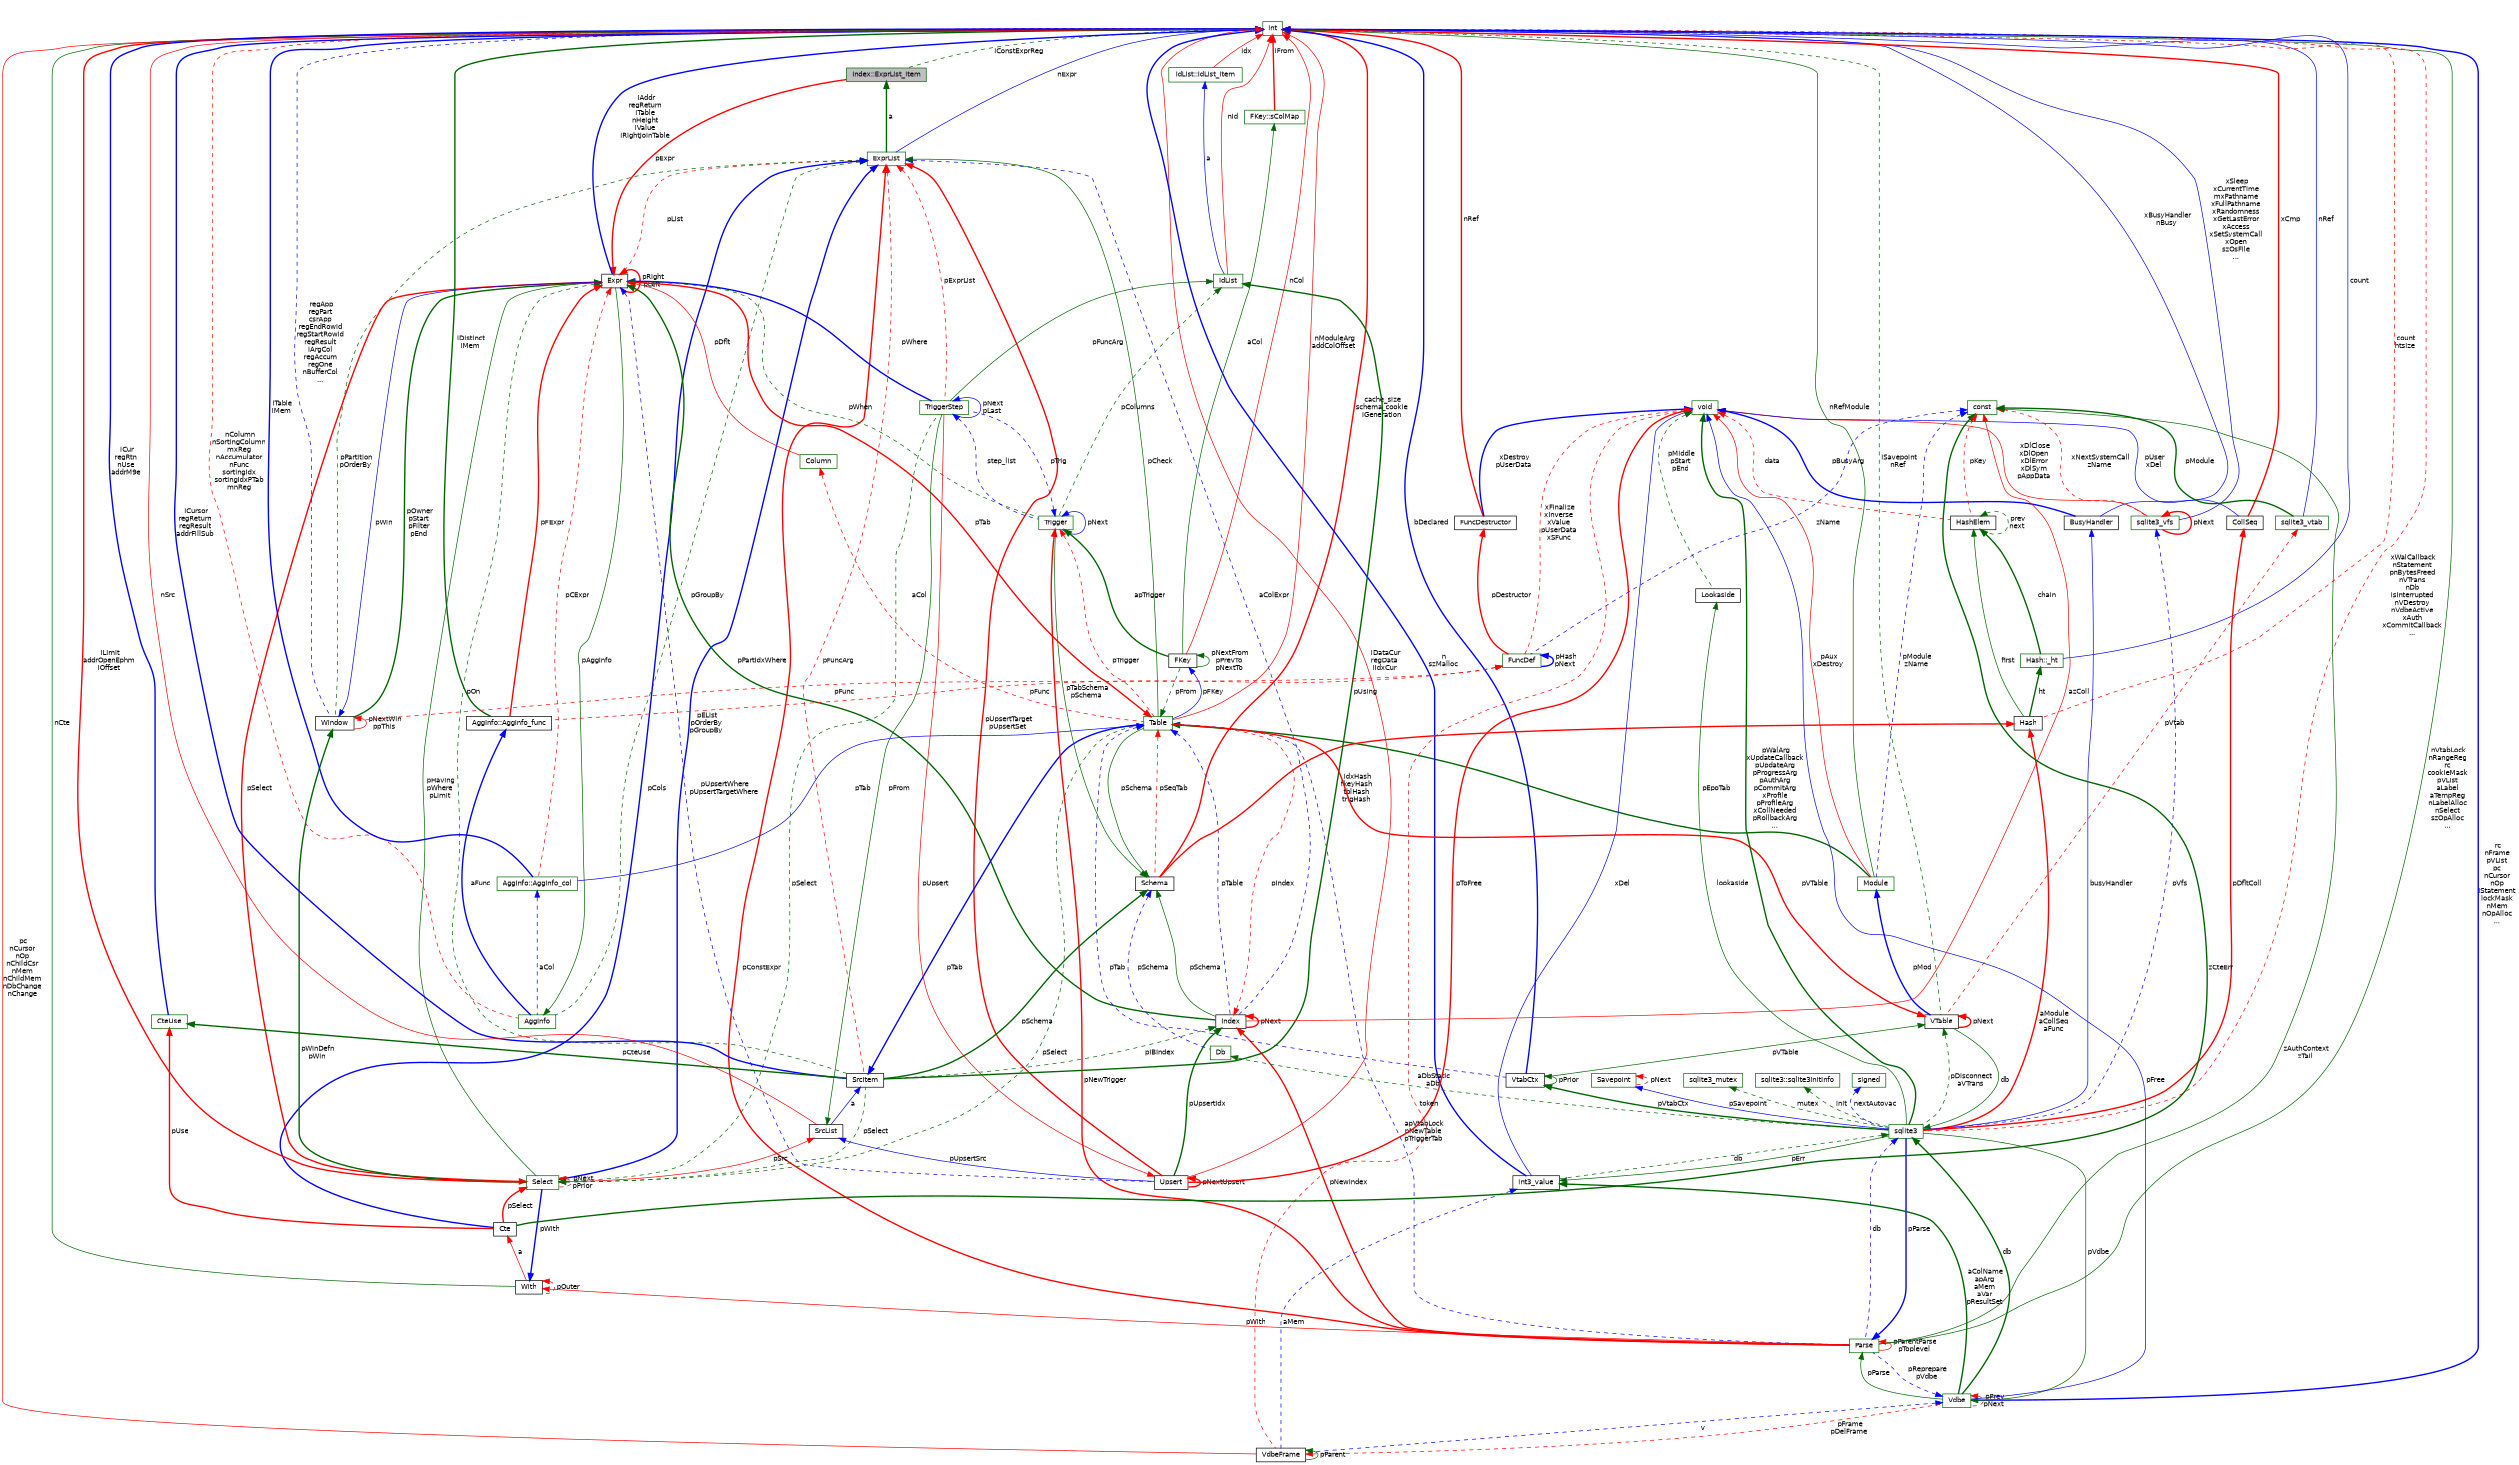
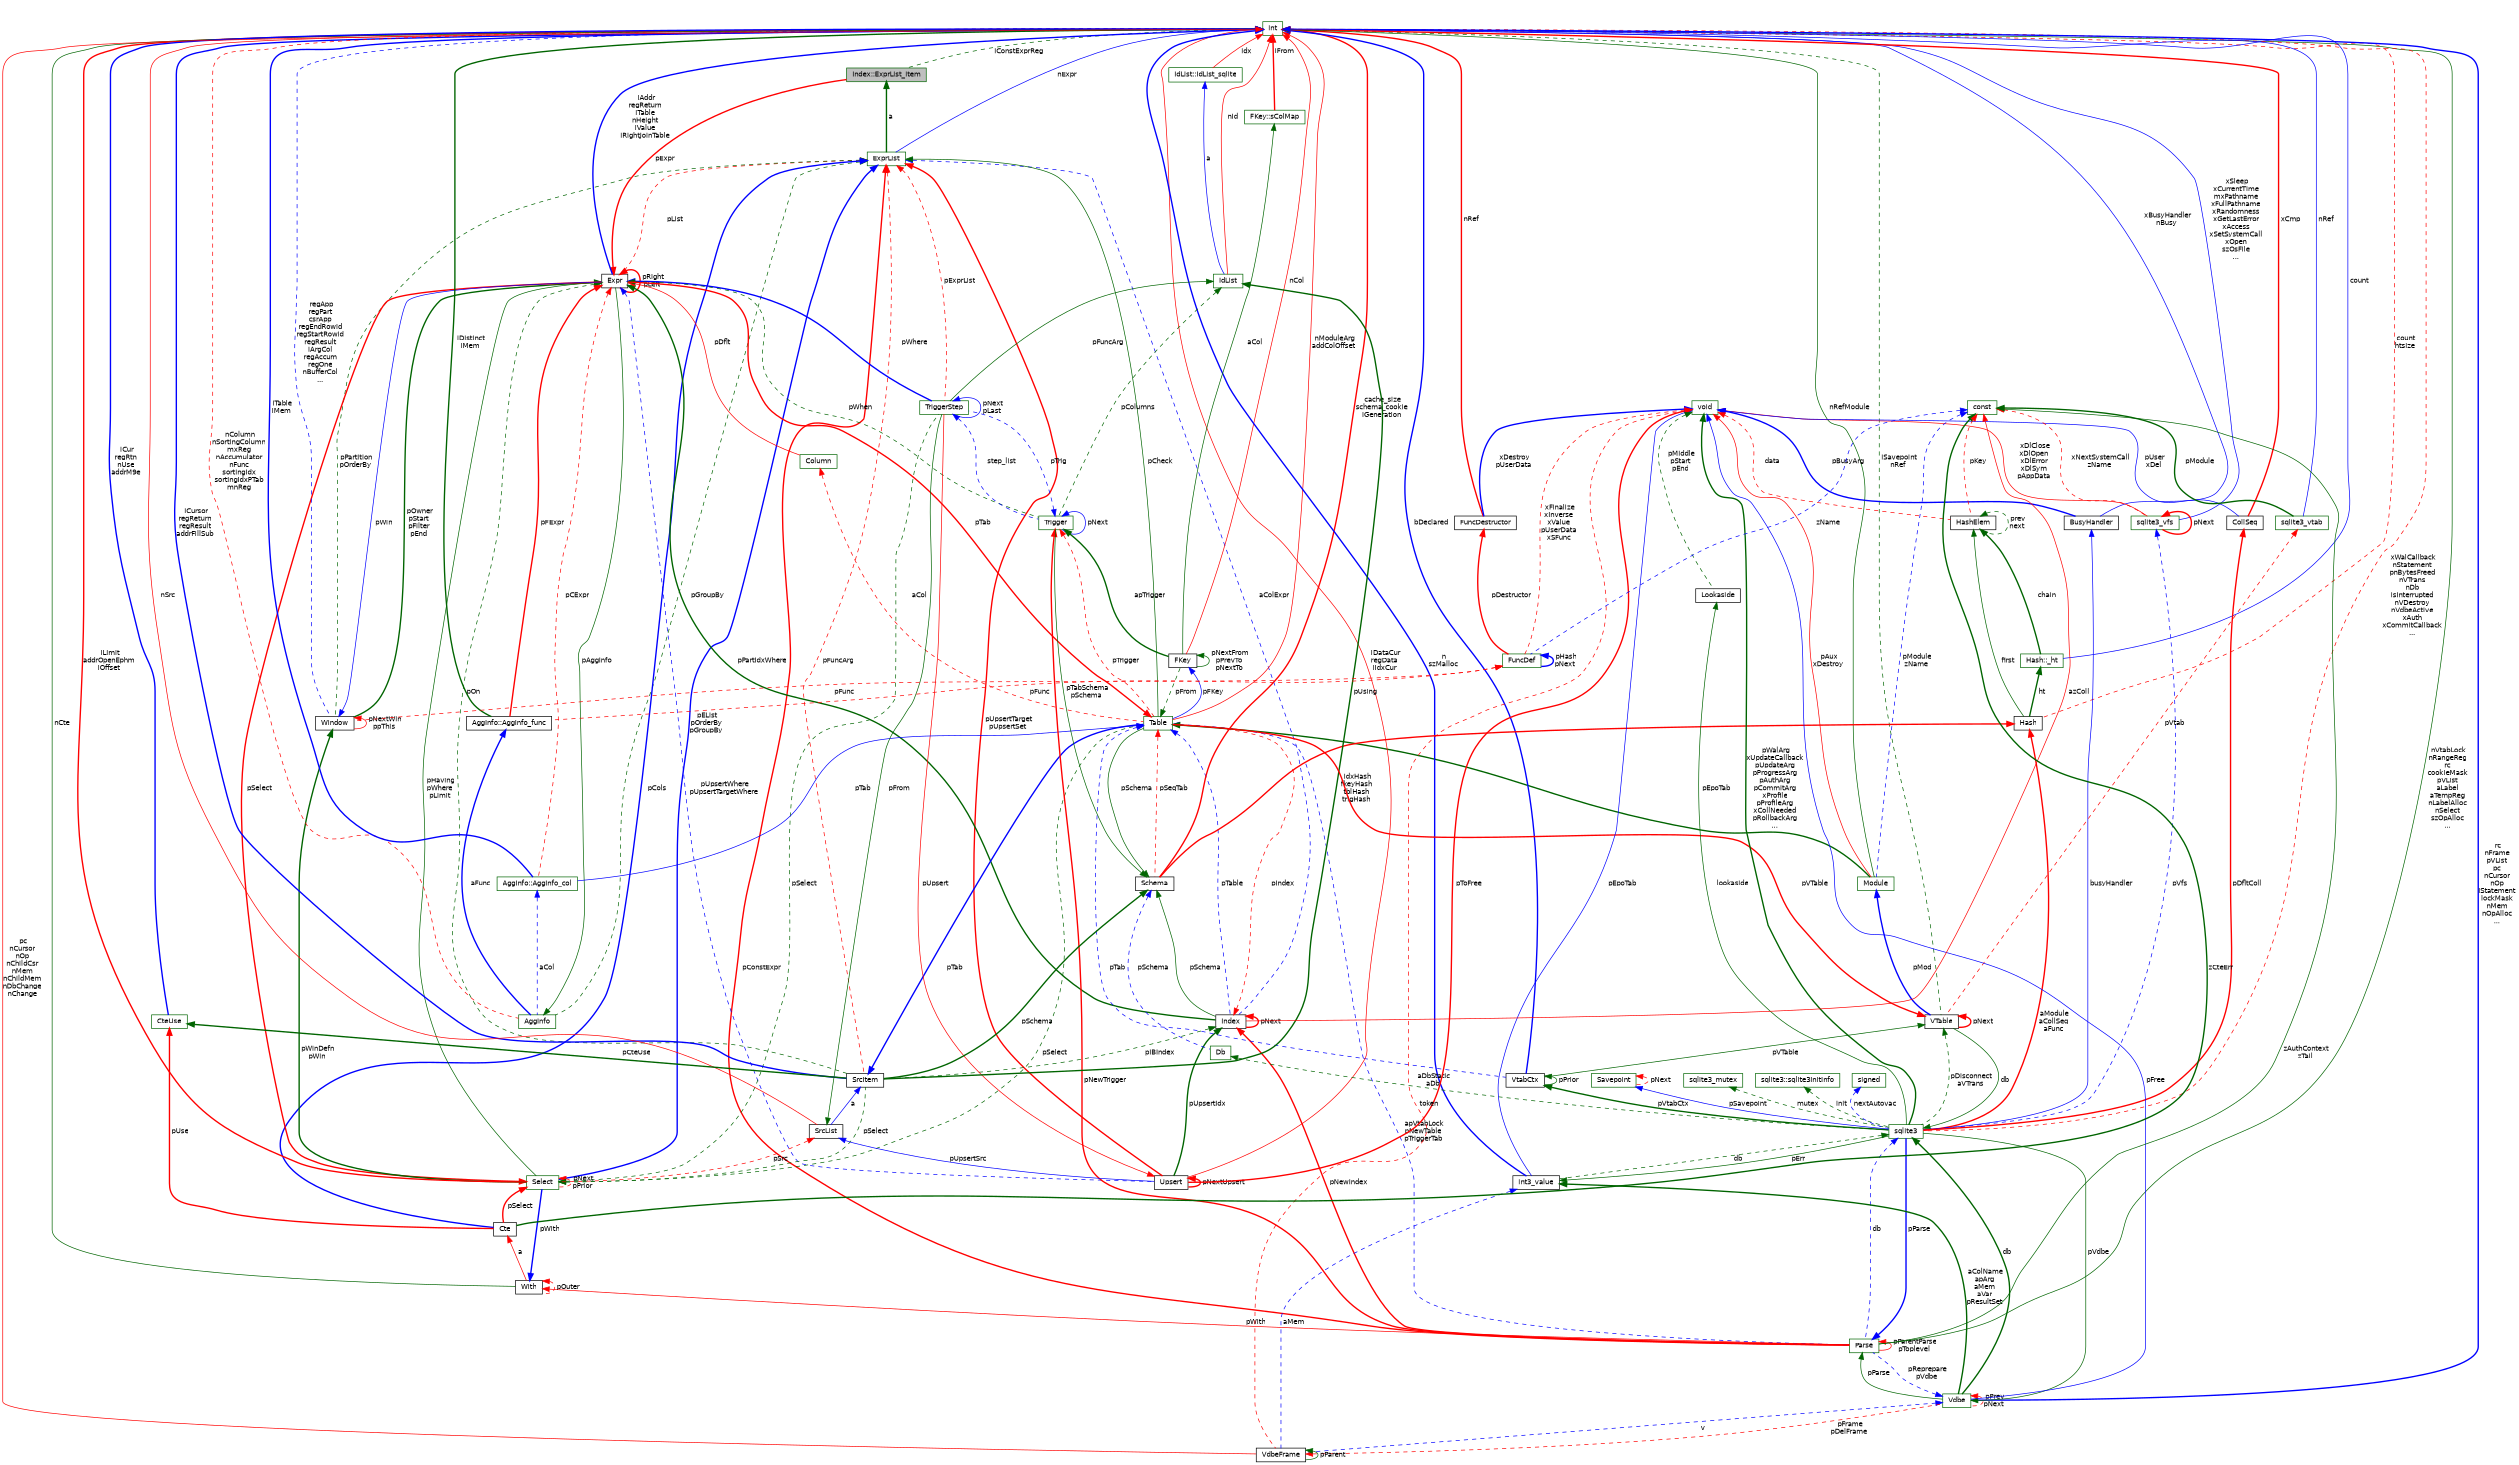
node "IdList::IdList_item": label "IdList::IdList_item" -> "IdList::IdList_sqlite"
edge "int3_value" -> "void": label " xDel" -> " pEpoTab"
edge "Select" -> "SrcList": style solid -> dashed
